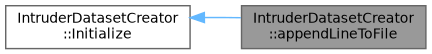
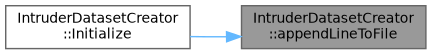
edge "IntruderDatasetCreator ::appendLineToFile" -> "IntruderDatasetCreator ::Initialize": reversed
